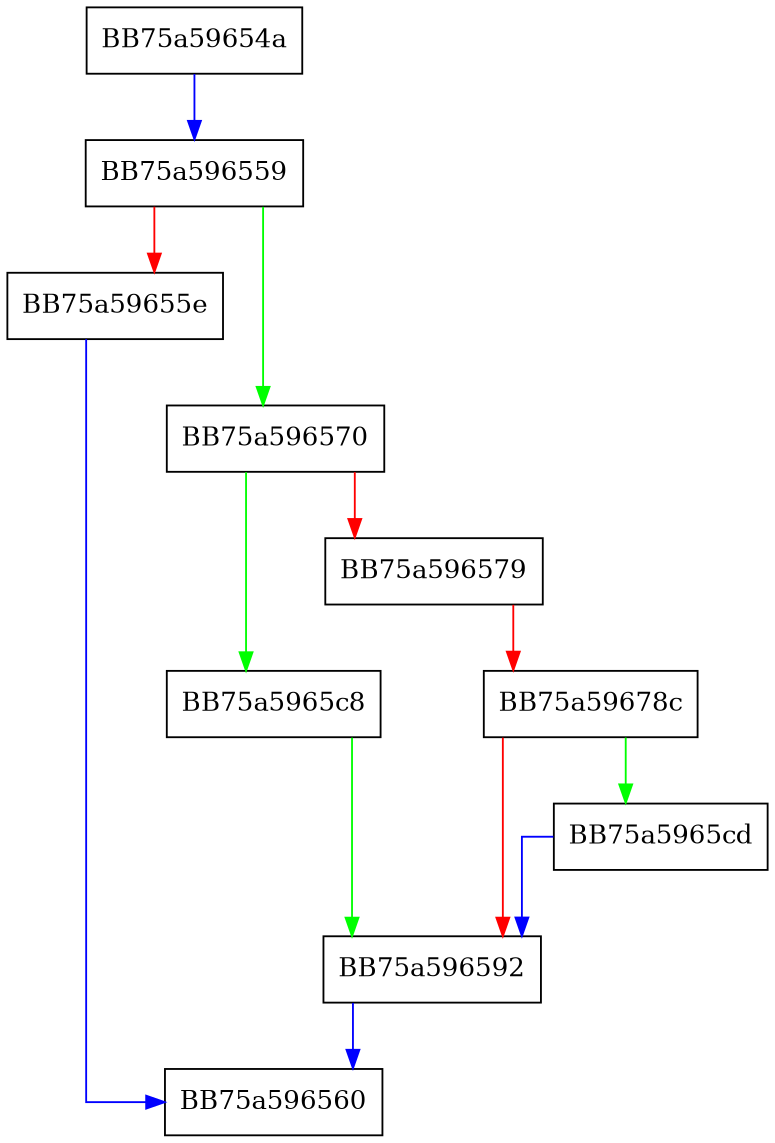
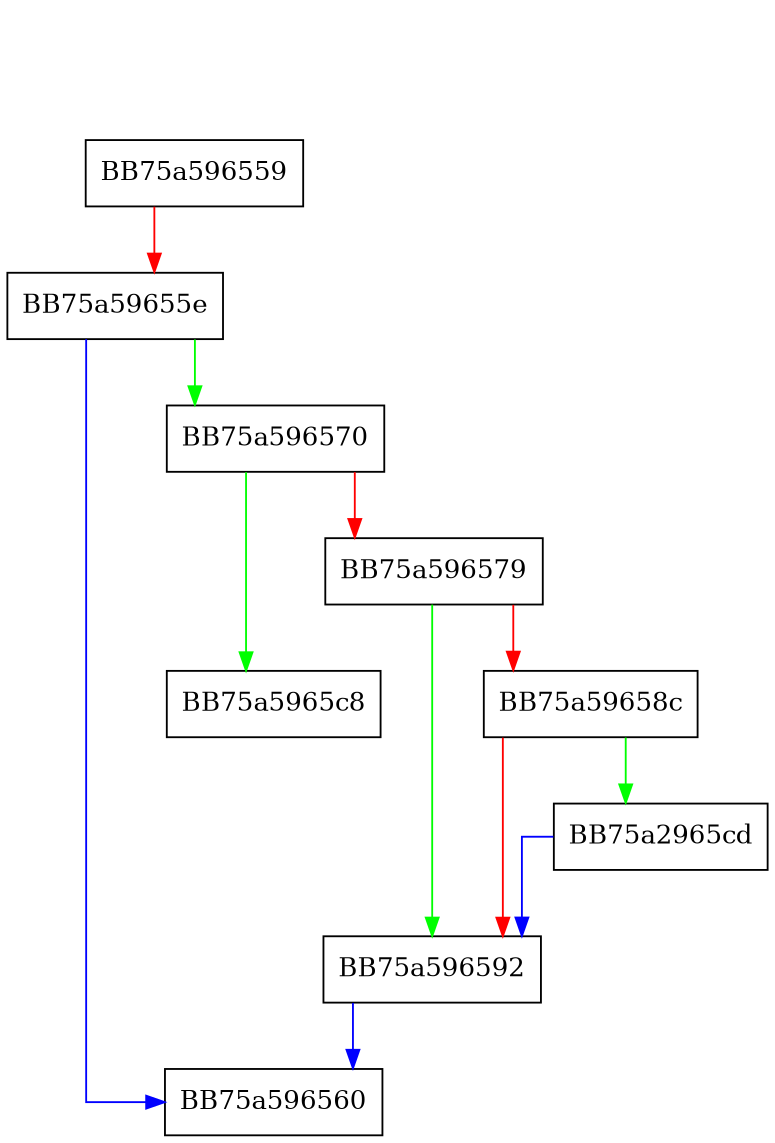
node "BB75a59654a": removed
edge "BB75a596559" -> "BB75a596570": now "BB75a59655e" -> "BB75a596570"
node "BB75a59678c": label "BB75a59678c" -> "BB75a59658c"
edge "BB75a5965c8" -> "BB75a596592": now "BB75a596579" -> "BB75a596592"
node "BB75a5965cd": label "BB75a5965cd" -> "BB75a2965cd"
